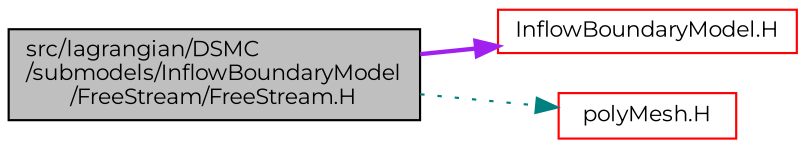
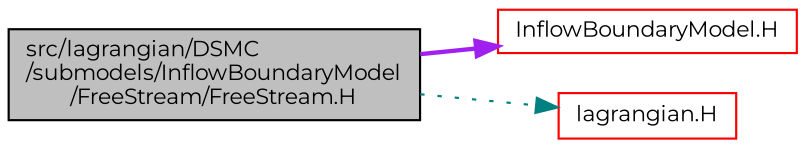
node "polyMesh.H": label "polyMesh.H" -> "lagrangian.H"
